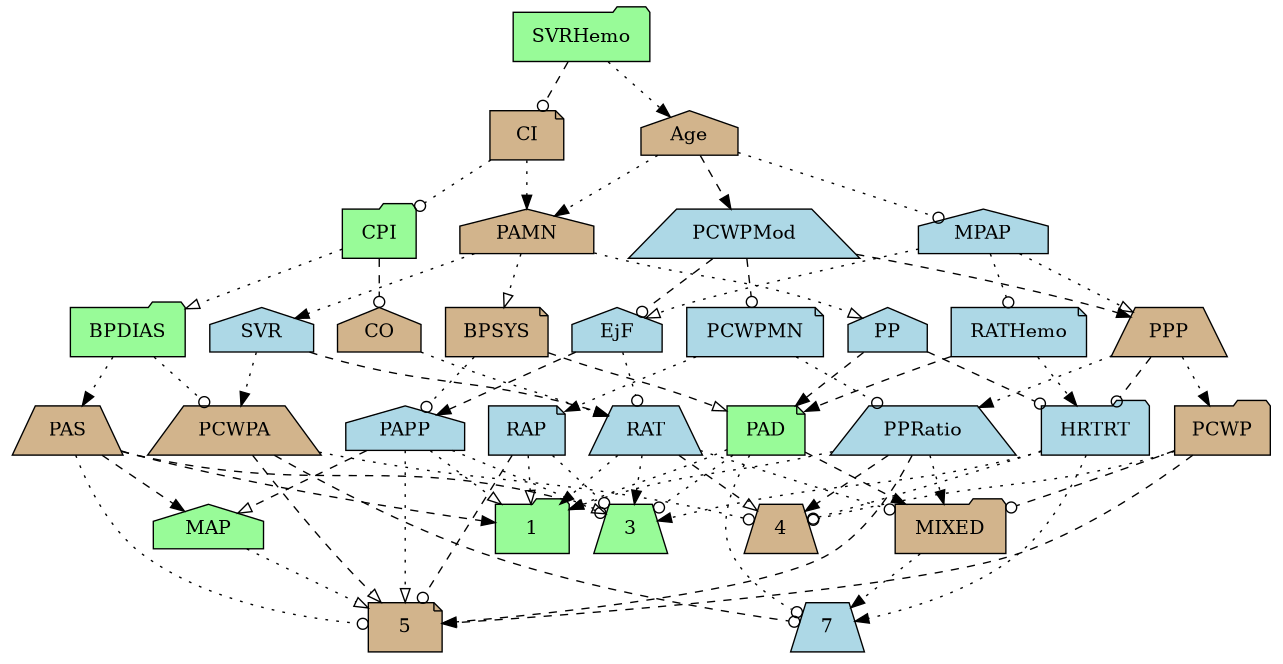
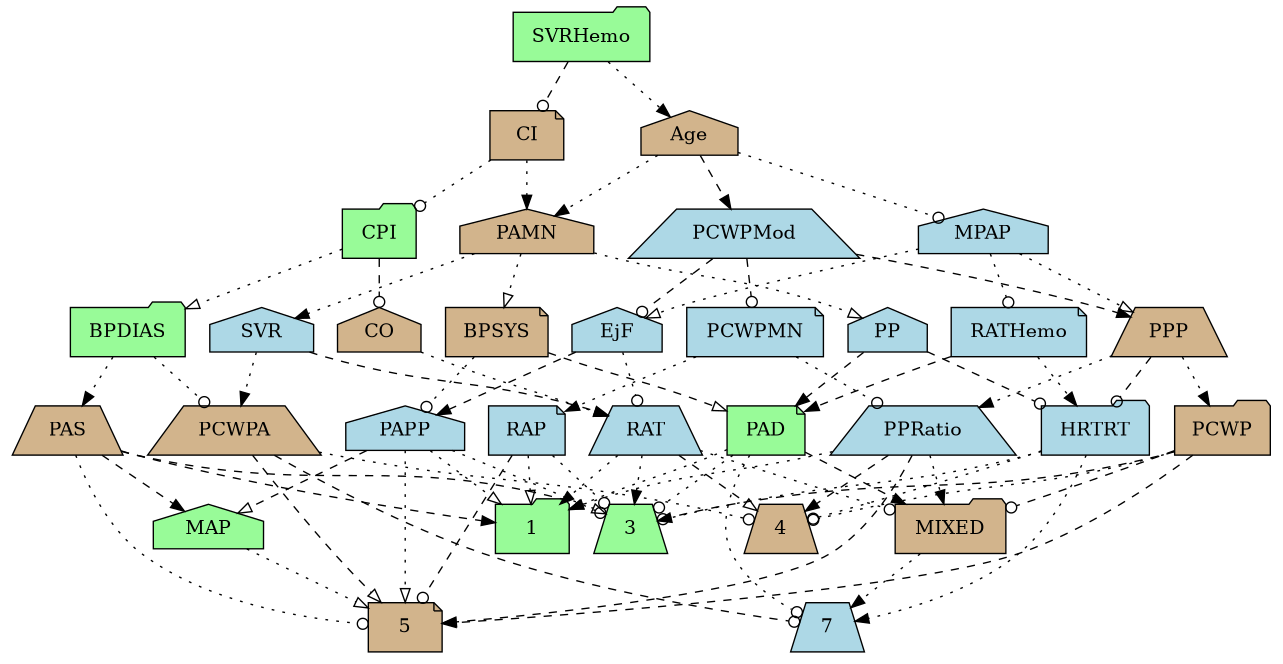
edge "PCWP" -> "3": added
